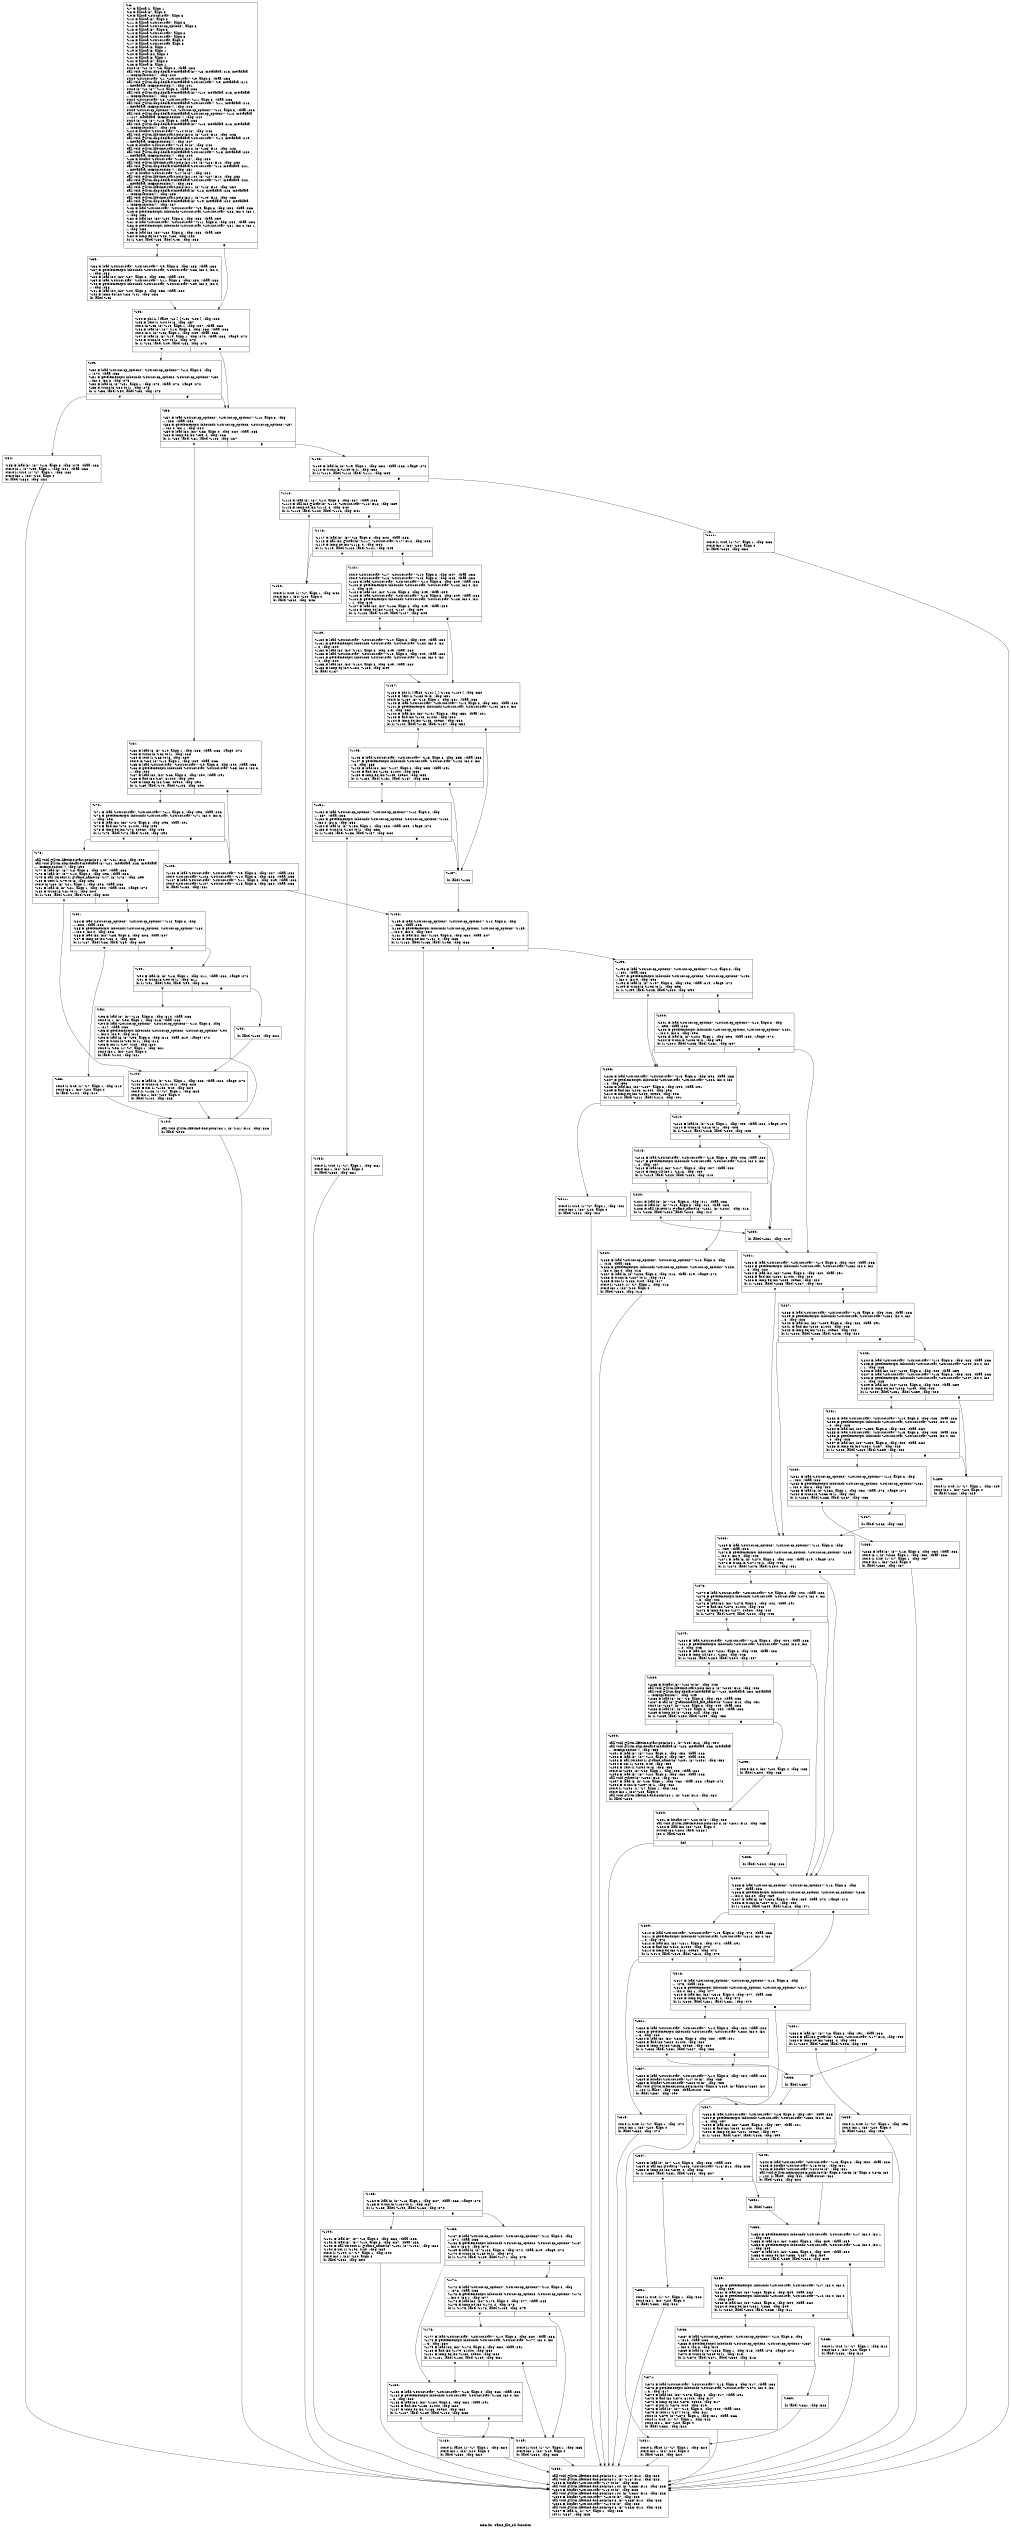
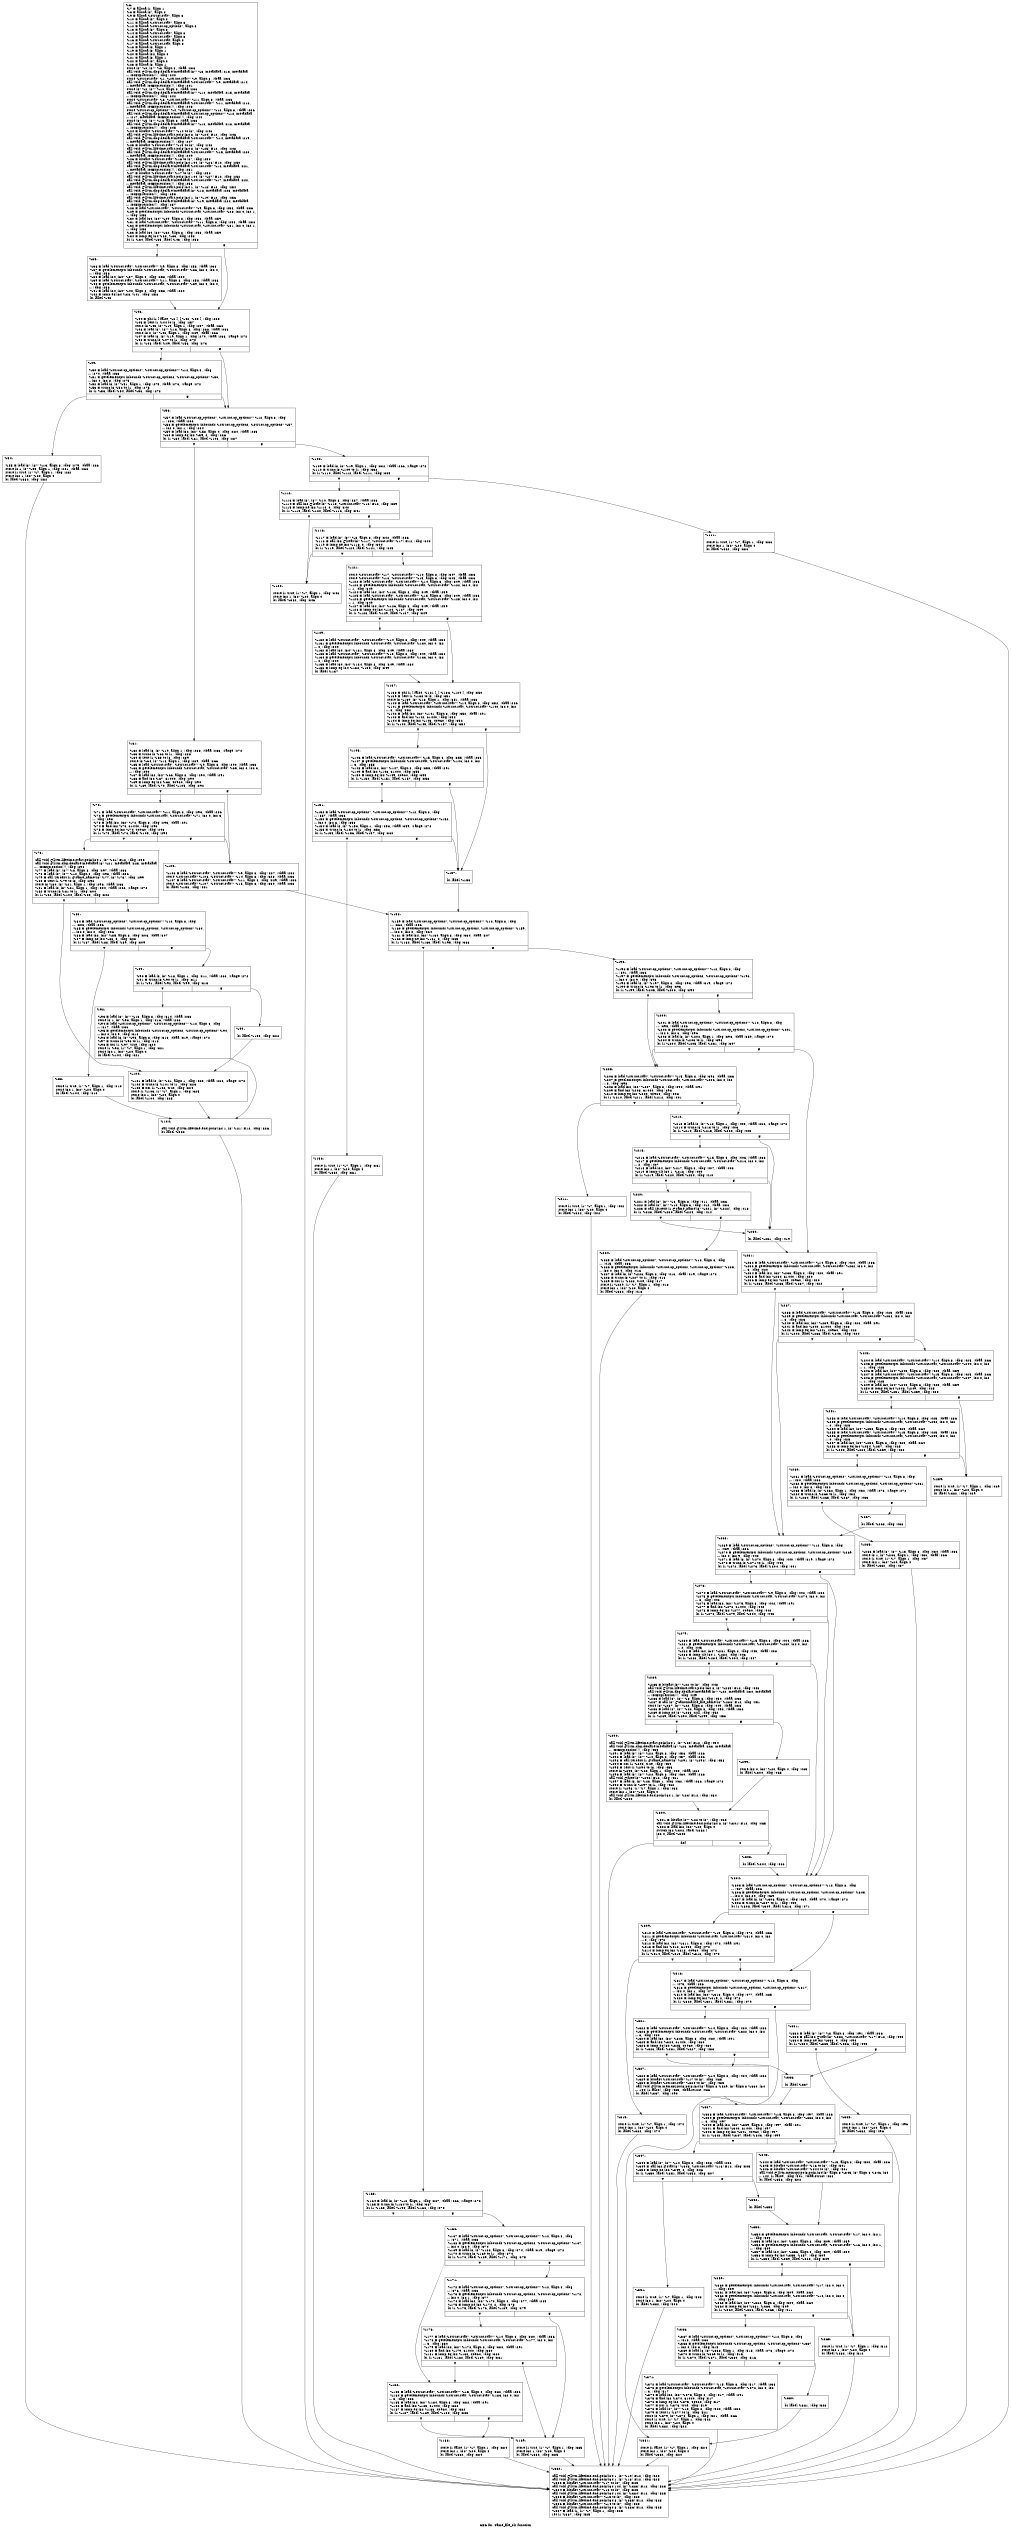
node "%190:": removed
